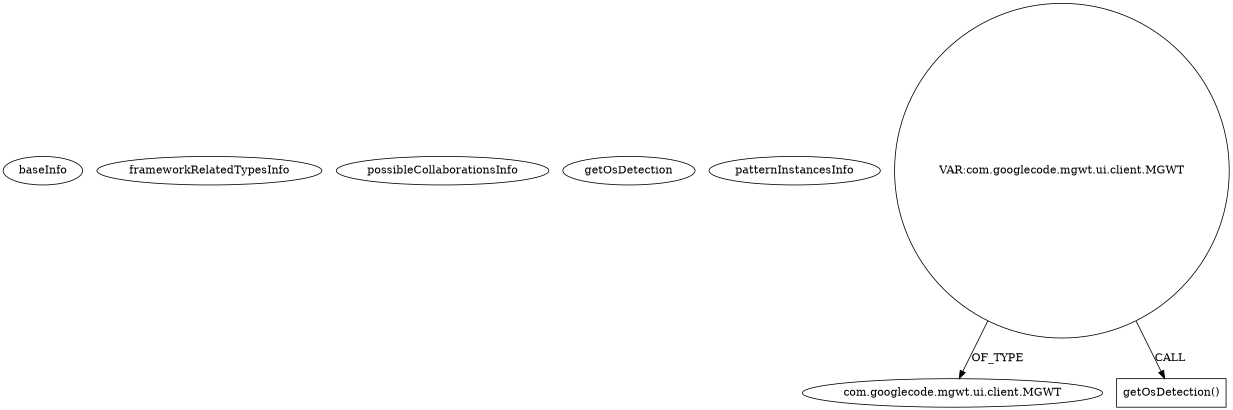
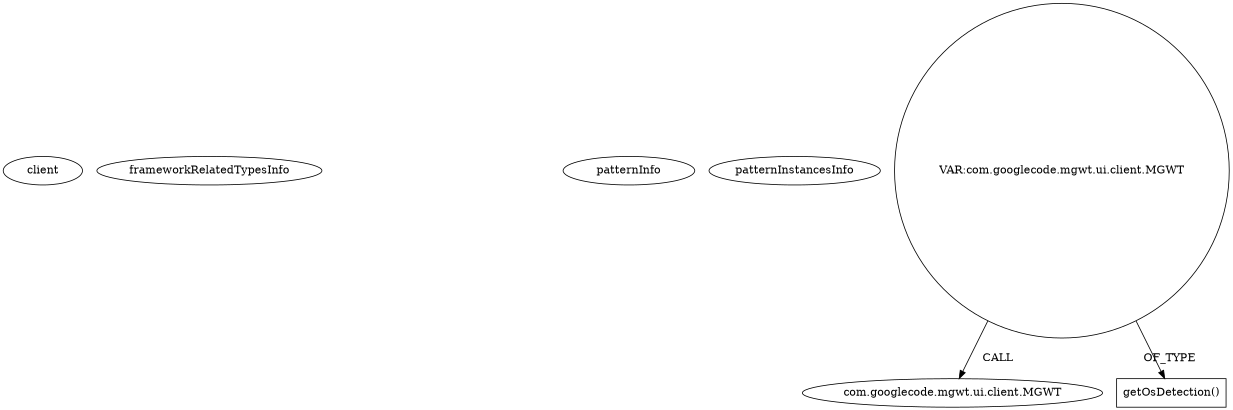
node "baseInfo": label "baseInfo" -> "client"
node "possibleCollaborationsInfo": removed
node "getOsDetection": label "getOsDetection" -> "patternInfo"
edge "VAR:com.googlecode.mgwt.ui.client.MGWT" -> "com.googlecode.mgwt.ui.client.MGWT": label "OF_TYPE" -> "CALL"
edge "VAR:com.googlecode.mgwt.ui.client.MGWT" -> "getOsDetection()": label "CALL" -> "OF_TYPE"
